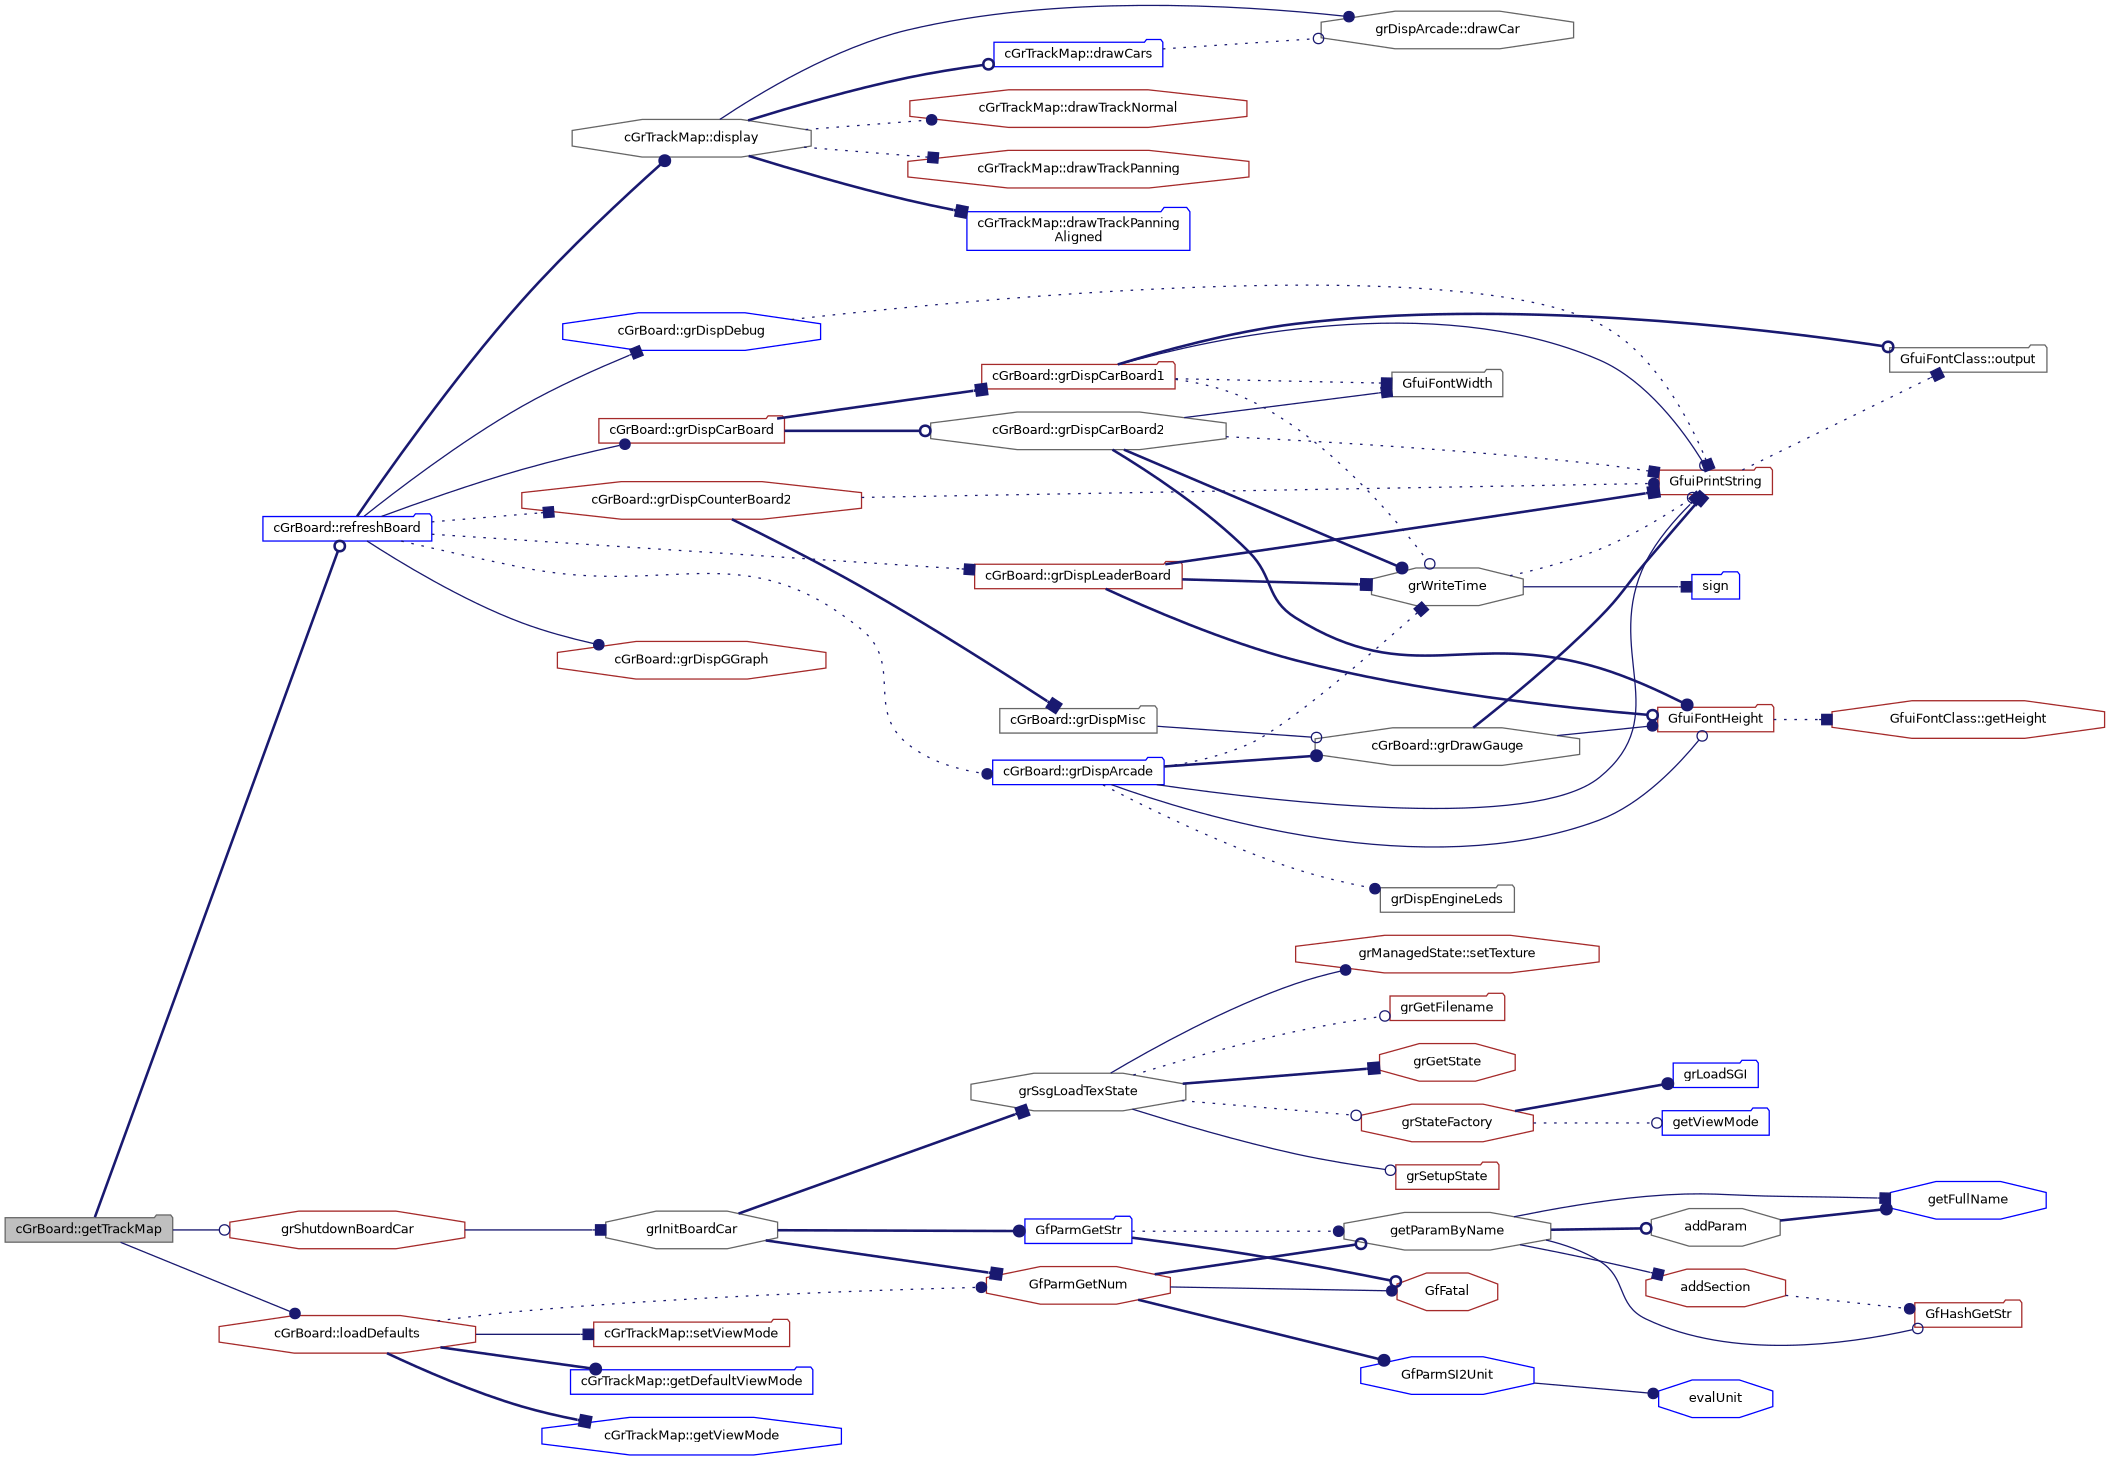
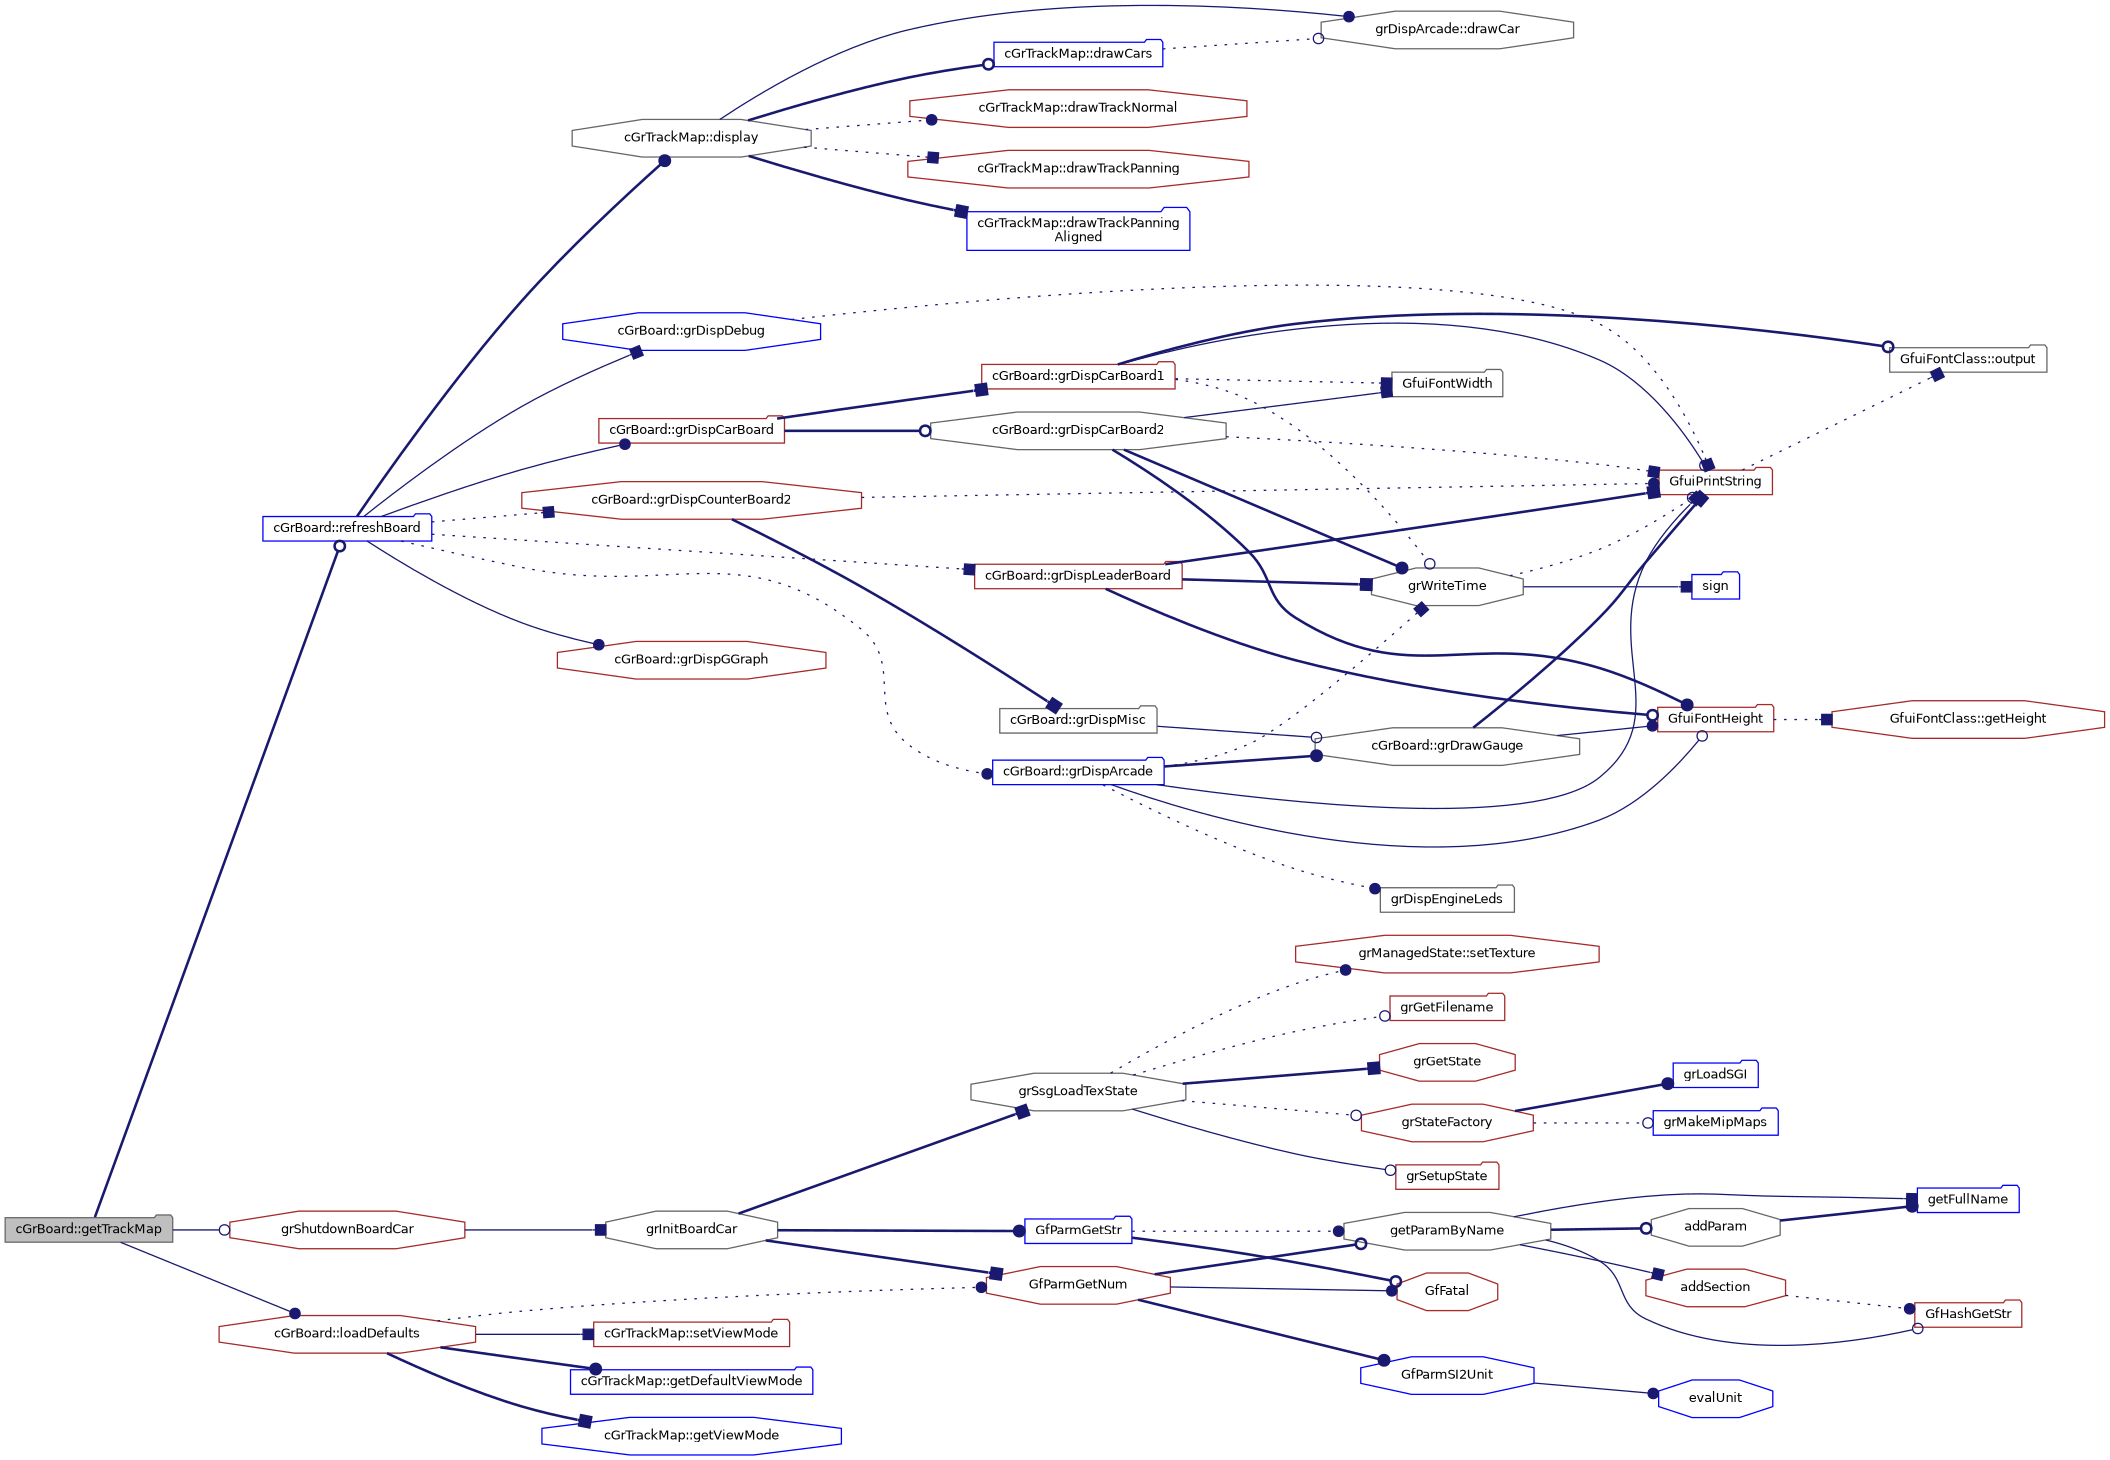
edge "grSsgLoadTexState" -> "grManagedState::setTexture": style solid -> dotted
node "getViewMode": label "getViewMode" -> "grMakeMipMaps"
node "getFullName": shape octagon -> folder
